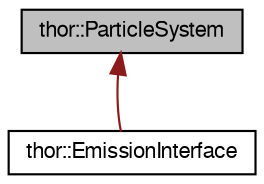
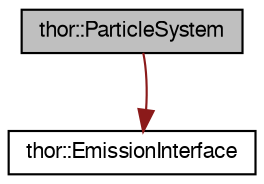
edge "thor::EmissionInterface" -> "thor::ParticleSystem": reversed
